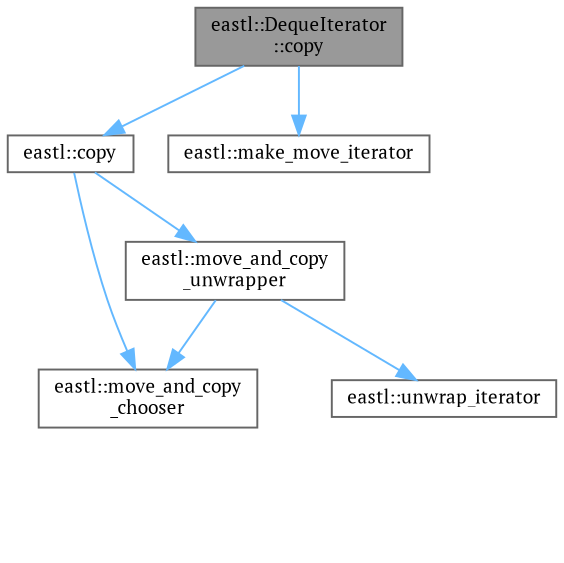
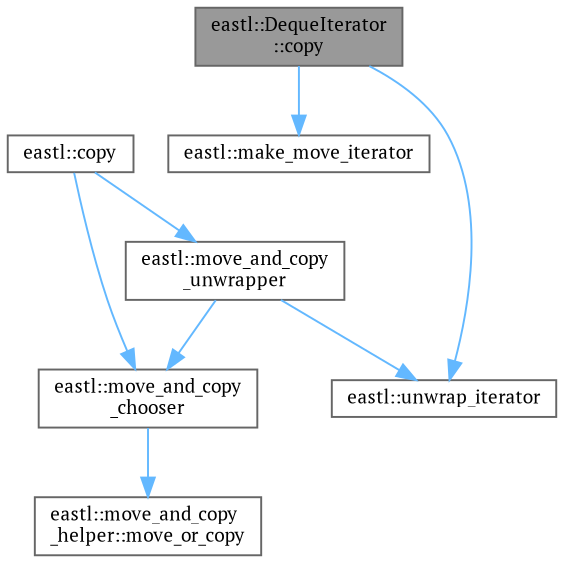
edge "eastl::DequeIterator ::copy" -> "eastl::copy": now "eastl::DequeIterator ::copy" -> "eastl::unwrap_iterator"
node "eastl::move_and_copy _helper::move_or_copy": added
